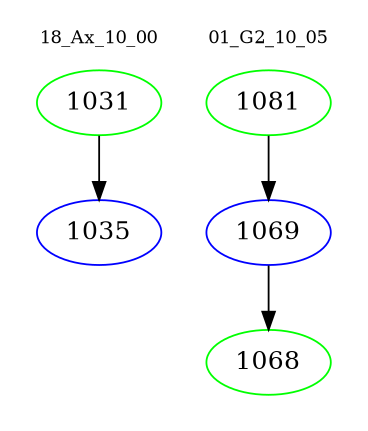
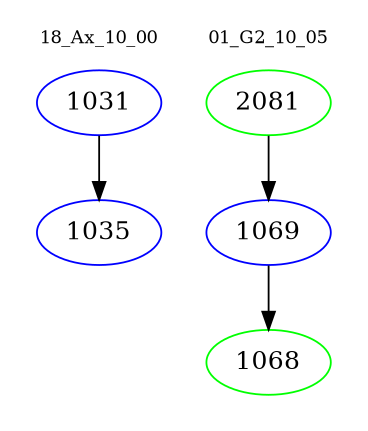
node "1031": color green -> blue
node "1081": label "1081" -> "2081"
